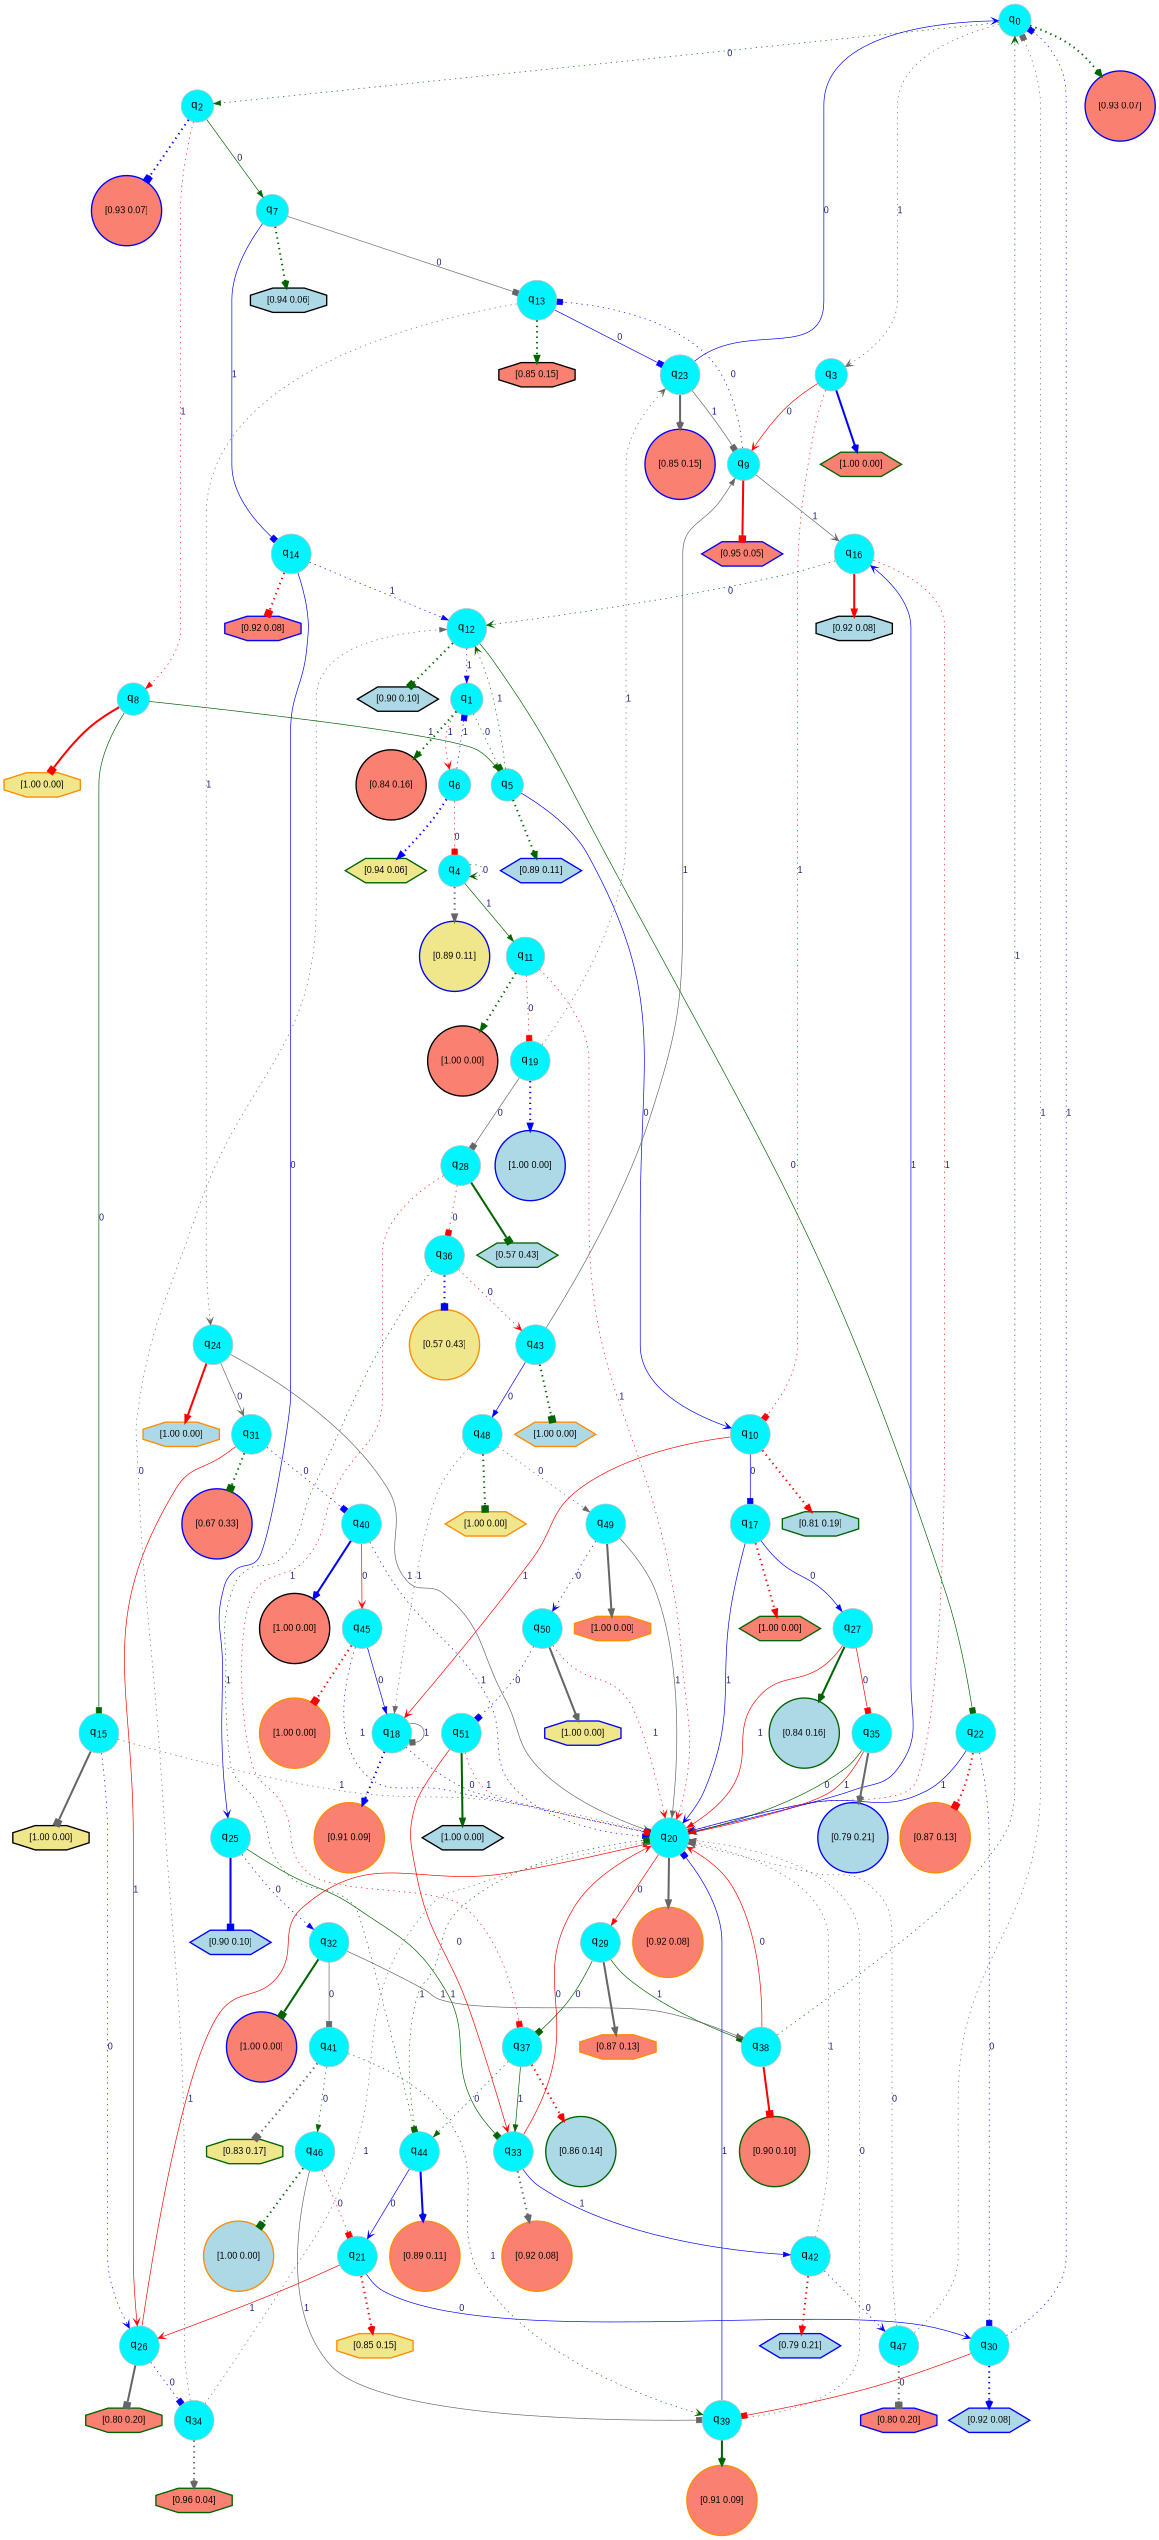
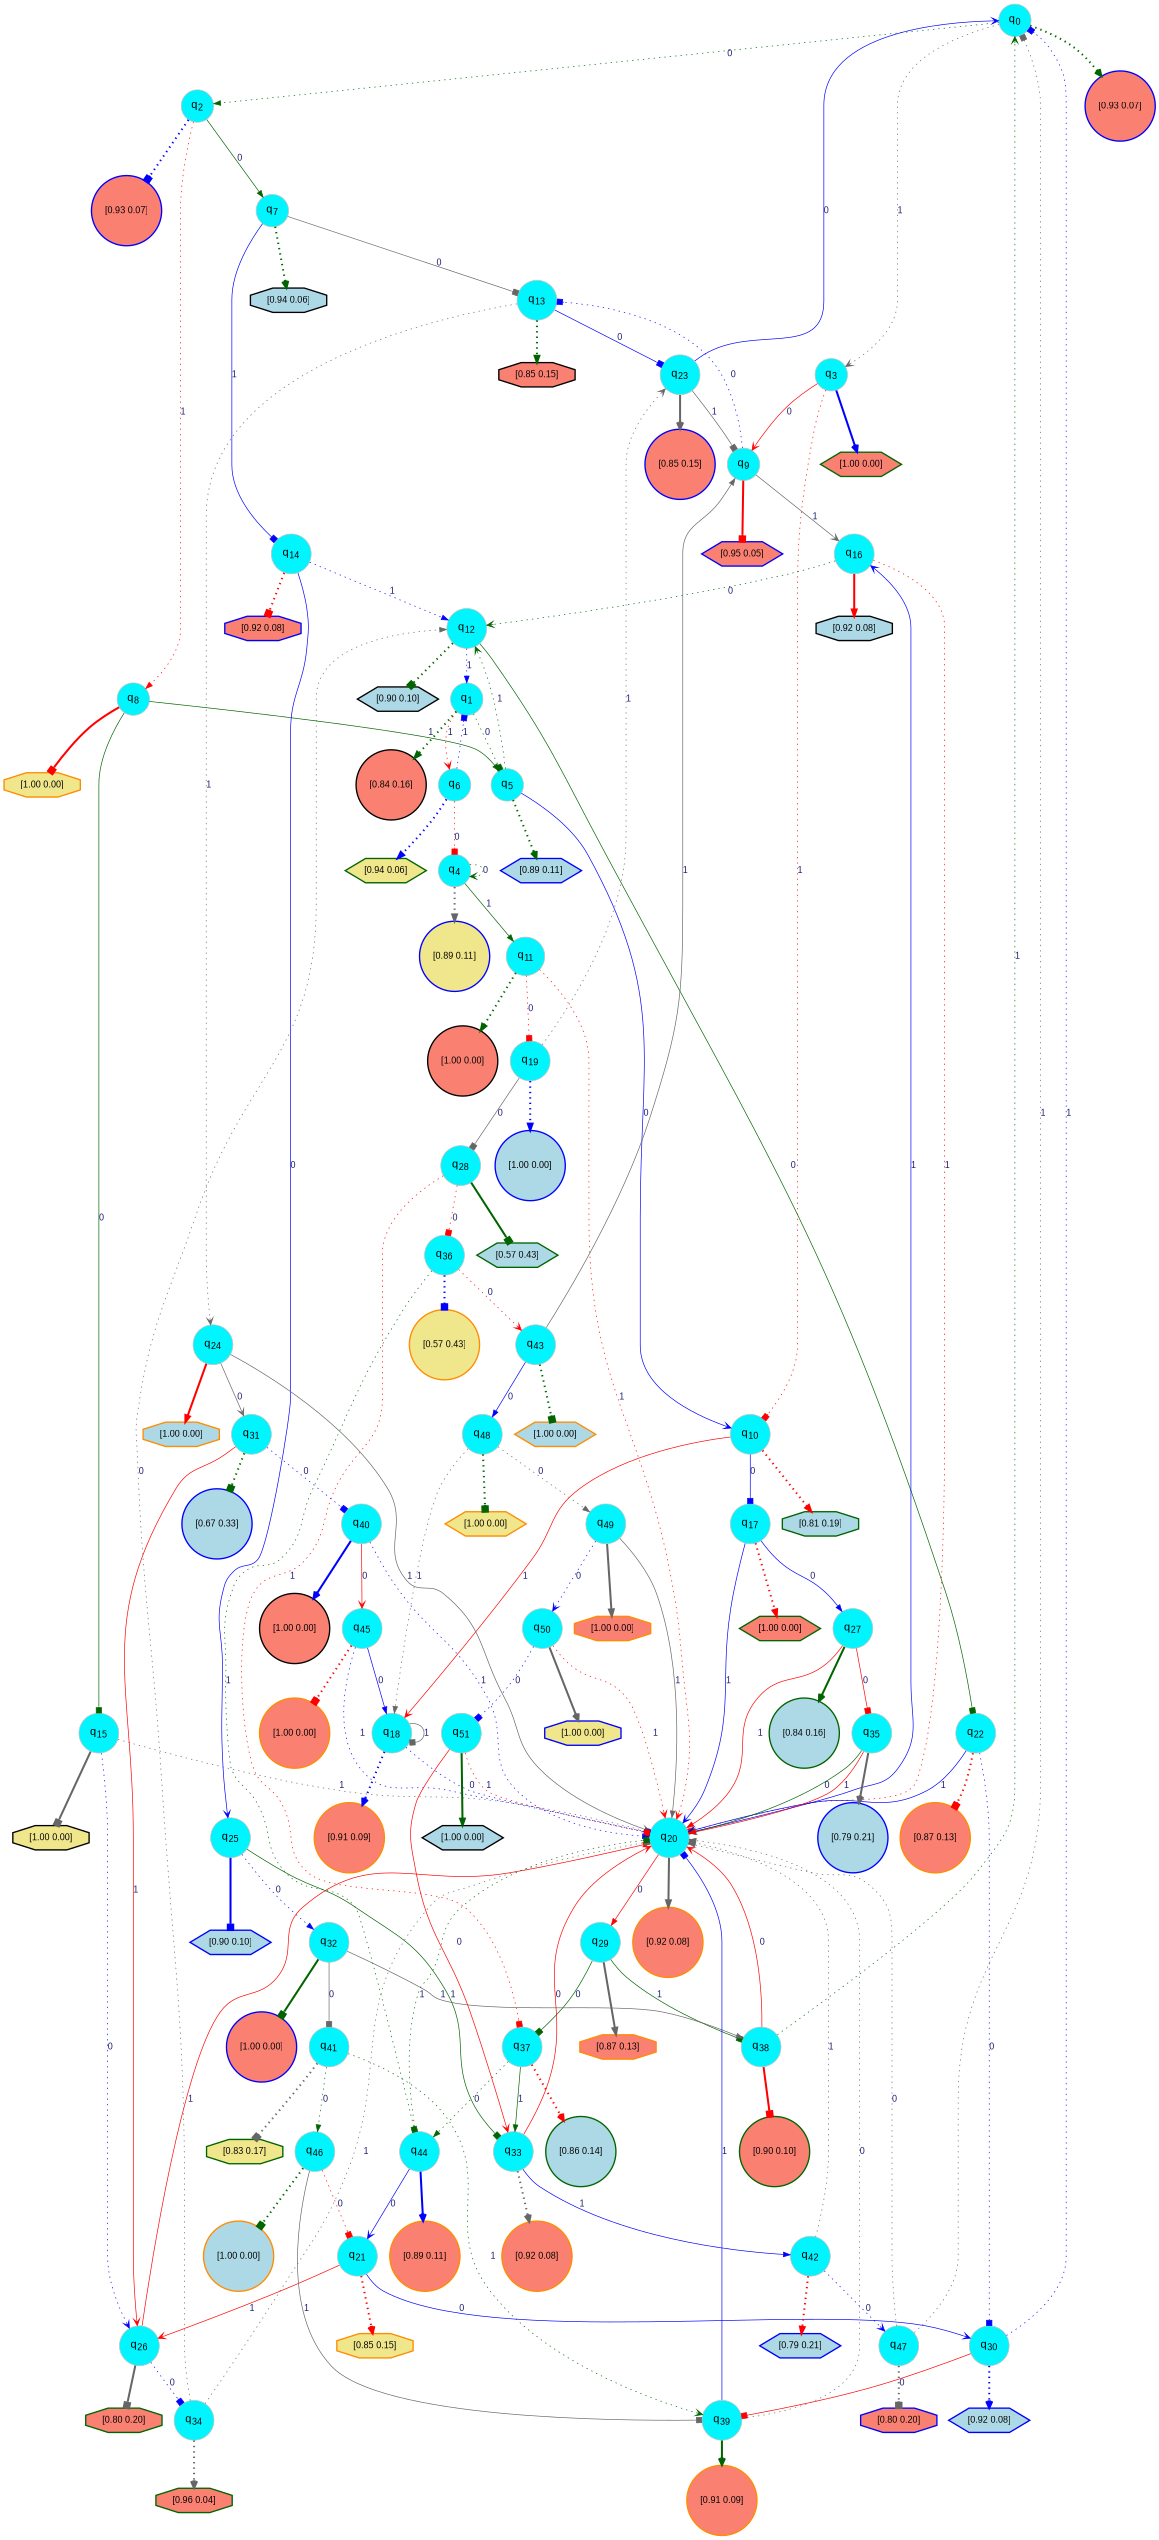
node "[0.67 0.33]": fillcolor salmon -> lightblue
